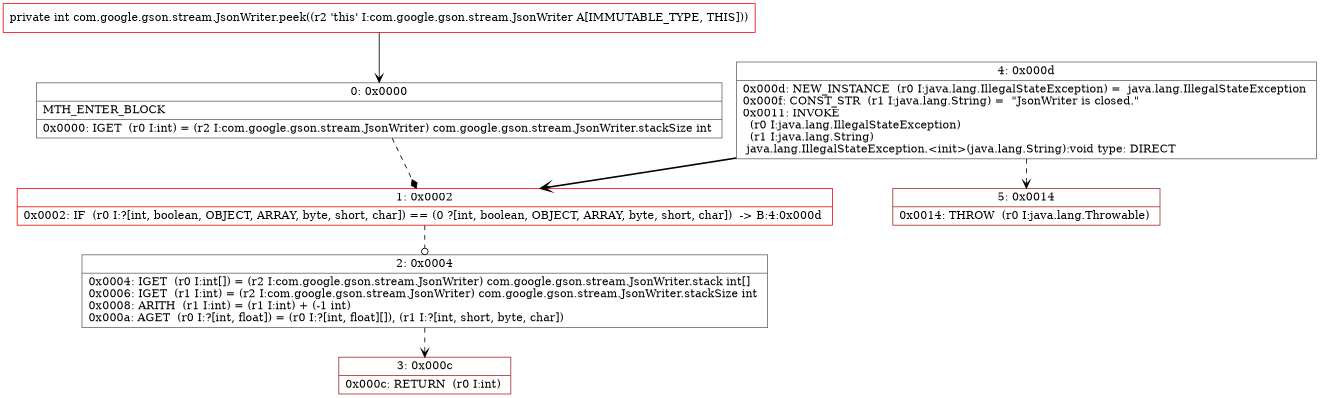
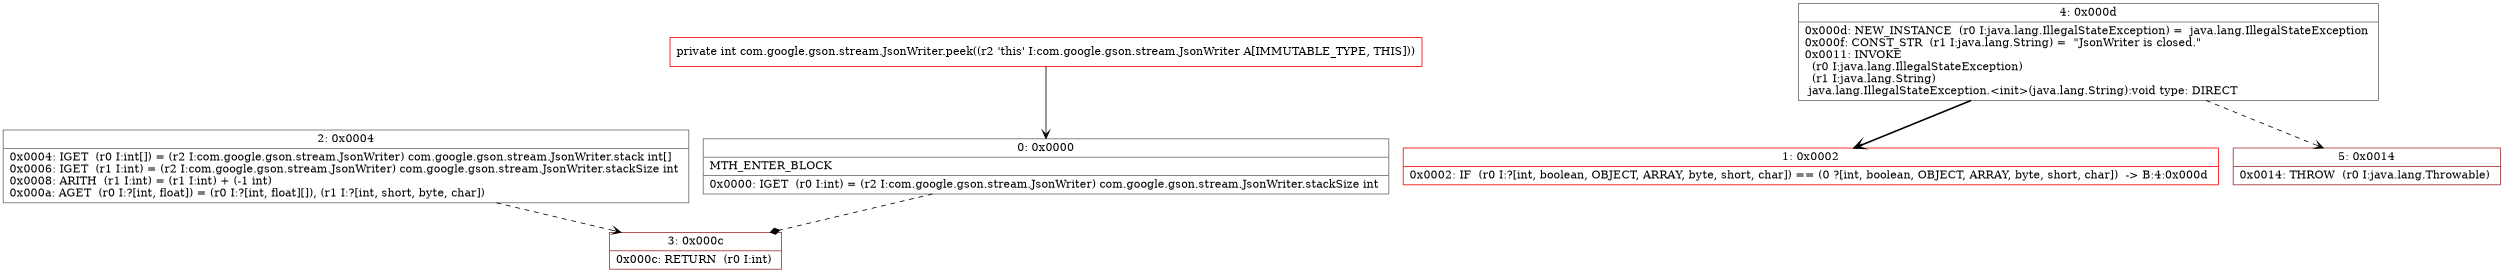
edge "0: 0x0000" -> "1: 0x0002": now "0: 0x0000" -> "3: 0x000c"
edge "1: 0x0002" -> "2: 0x0004": removed
